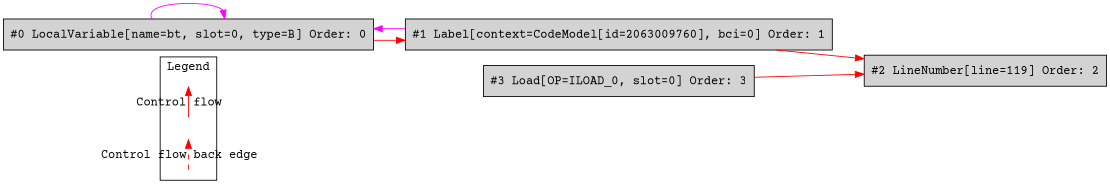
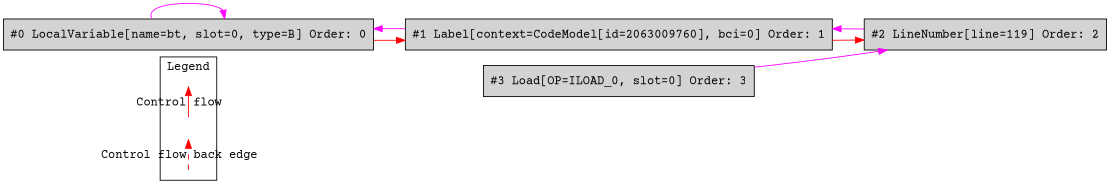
edge "#2 LineNumber[line=119] Order: 2" -> "#1 Label[context=CodeModel[id=2063009760], bci=0] Order: 1": added
edge "#3 Load[OP=ILOAD_0, slot=0] Order: 3" -> "#2 LineNumber[line=119] Order: 2": color red -> fuchsia
